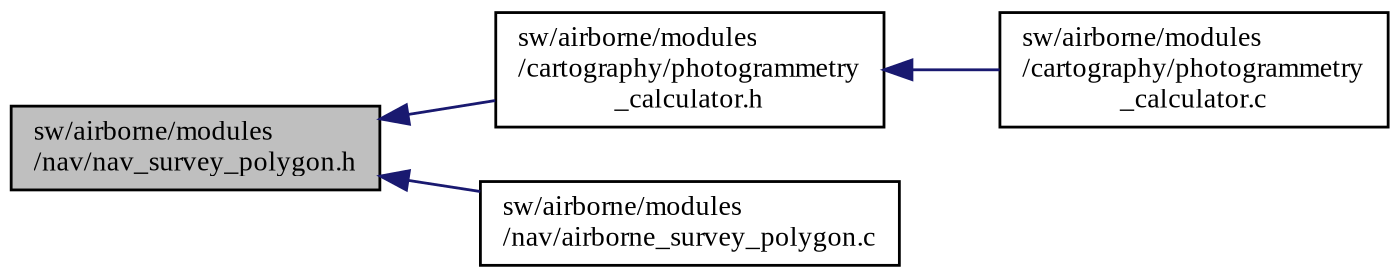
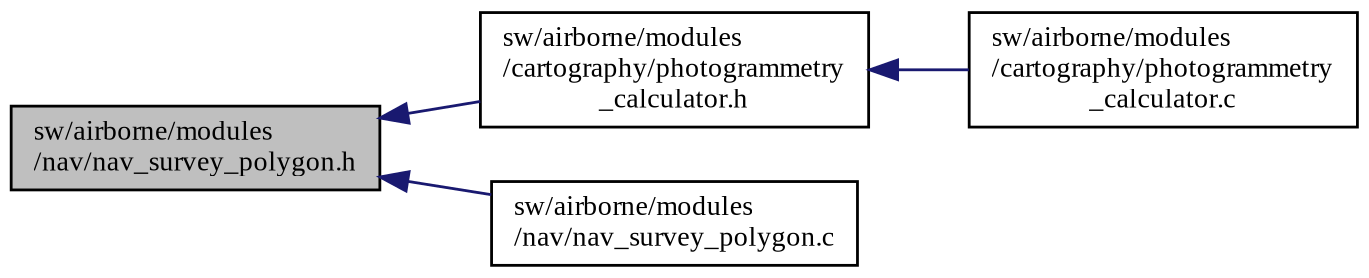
node "sw/airborne/modules /nav/airborne_survey_polygon.c": label "sw/airborne/modules /nav/airborne_survey_polygon.c" -> "sw/airborne/modules /nav/nav_survey_polygon.c"
